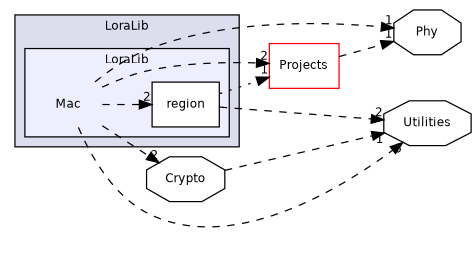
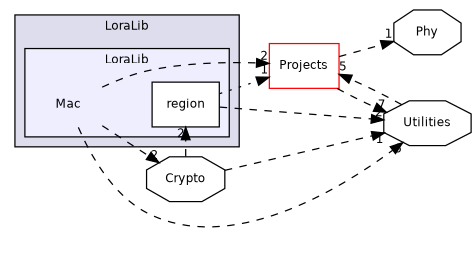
edge "Mac" -> "Phy": removed
edge "Utilities" -> "Projects": added
edge "Projects" -> "Utilities": added
edge "Mac" -> "region": now "Crypto" -> "region"
